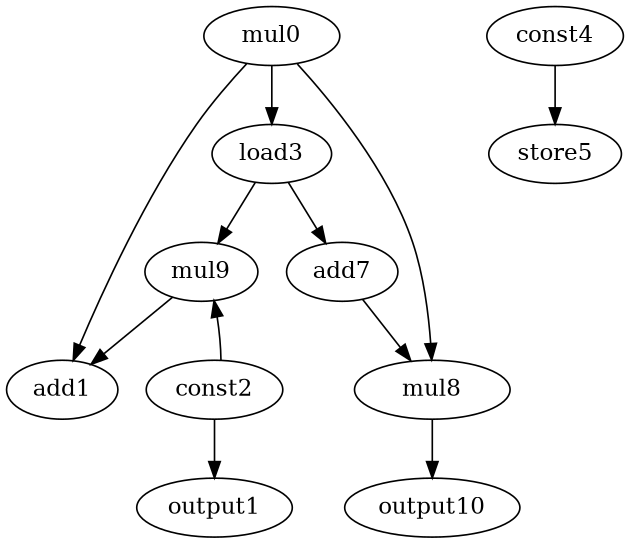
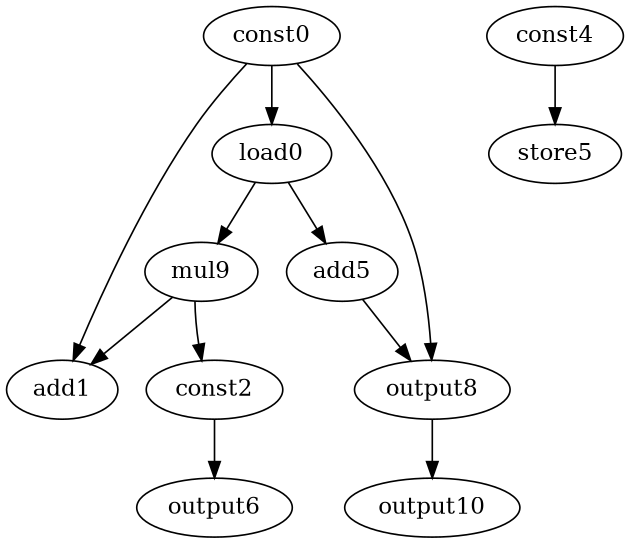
node "mul0": label "mul0" -> "const0"
node "load3": label "load3" -> "load0"
node "add7": label "add7" -> "add5"
edge "const2" -> "mul9": reversed
node "mul8": label "mul8" -> "output8"
node "output1": label "output1" -> "output6"
